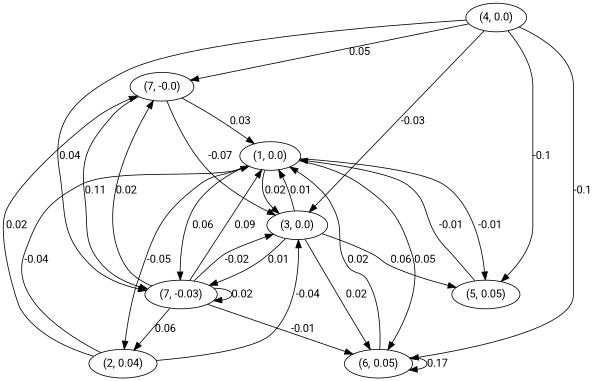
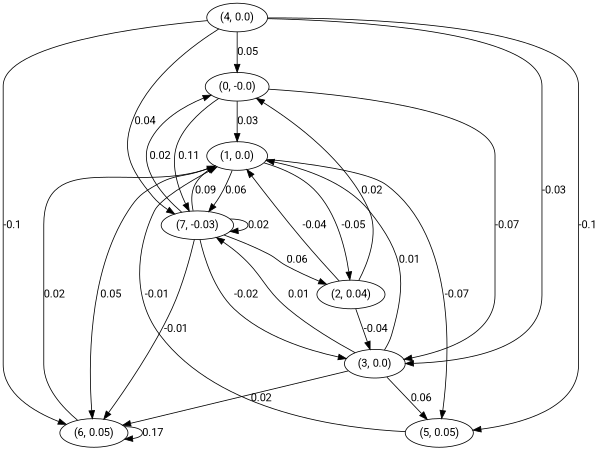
node "(7, -0.0)": label "(7, -0.0)" -> "(0, -0.0)"
edge "(1, 0.0)" -> "(3, 0.0)": removed, label "0.02"
edge "(1, 0.0)" -> "(5, 0.05)": label "-0.01" -> "-0.07"
